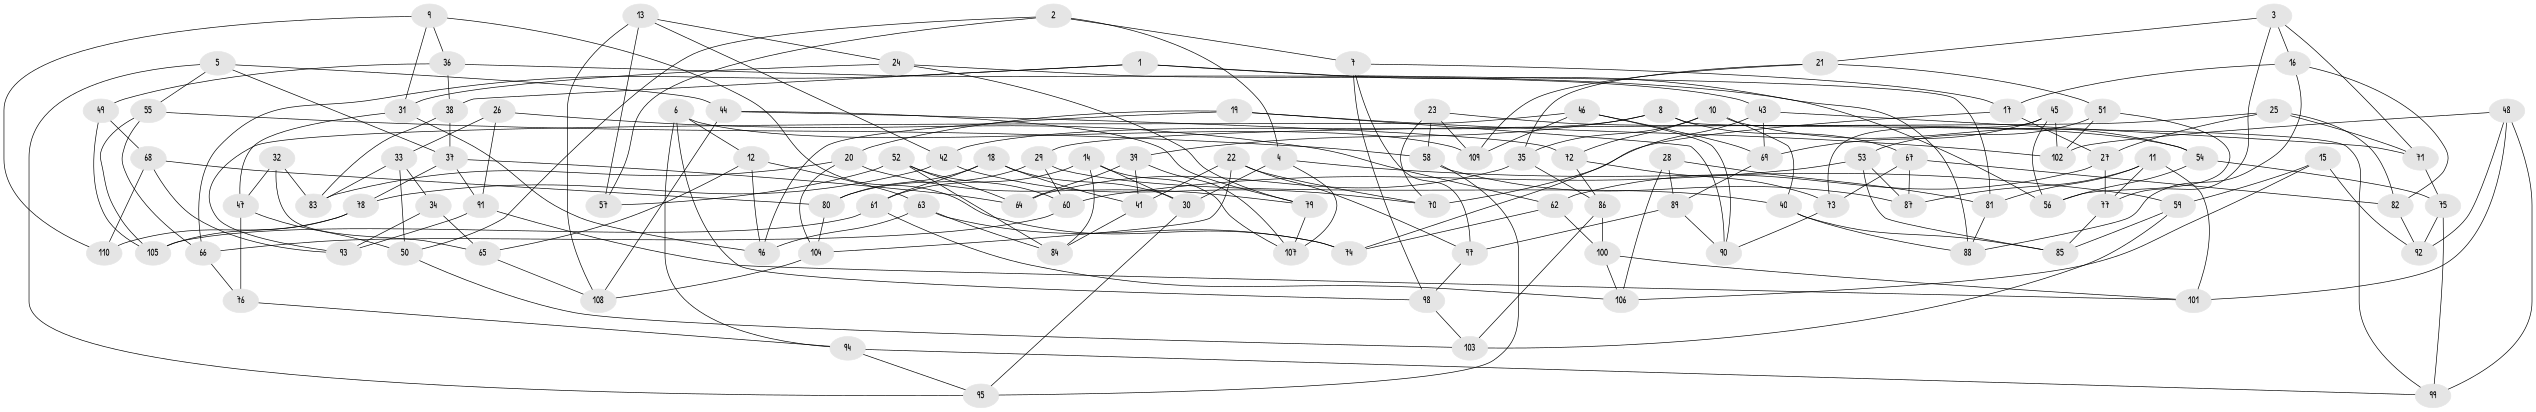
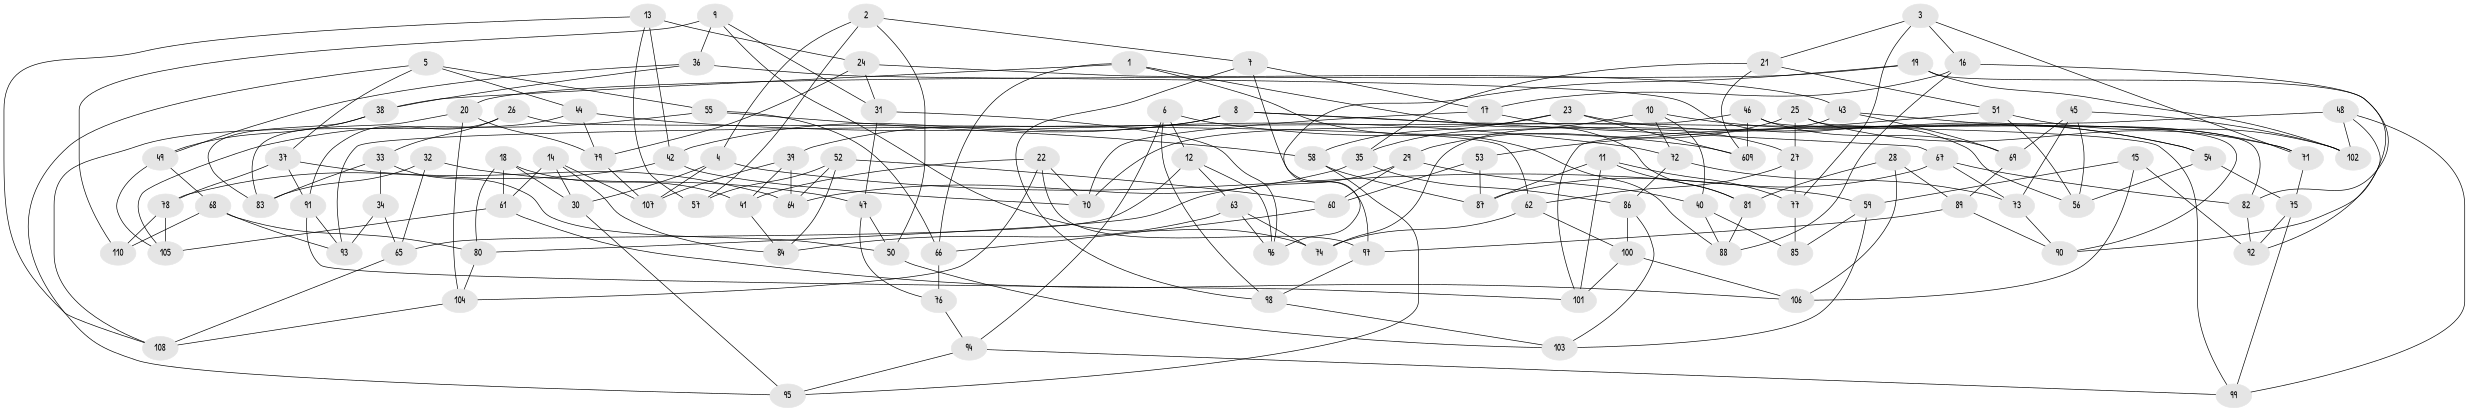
edge "38" -- "37": now "38" -- "49"
node "109": label "109" -> "609"
edge "53" -- "85": removed
